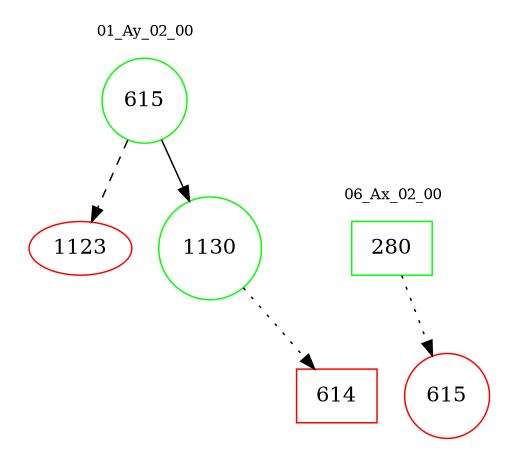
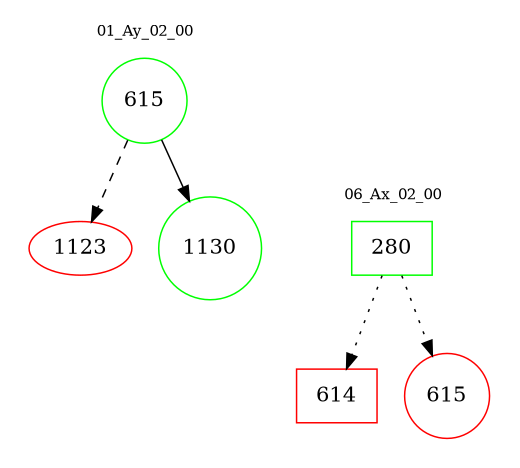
edge "1130" -> "614": now "280" -> "614"
